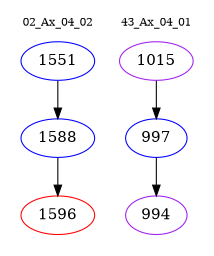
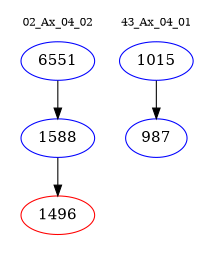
node "1551": label "1551" -> "6551"
node "1015": color purple -> blue
node "997": label "997" -> "987"
node "1596": label "1596" -> "1496"
node "994": removed
